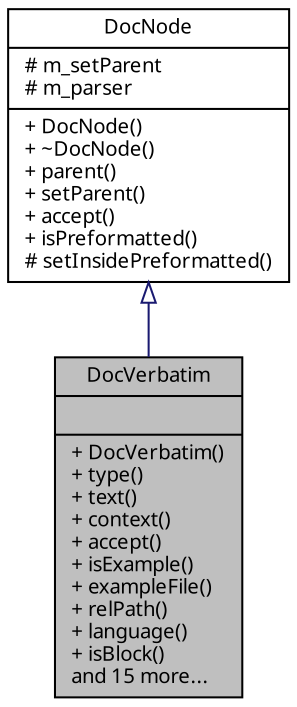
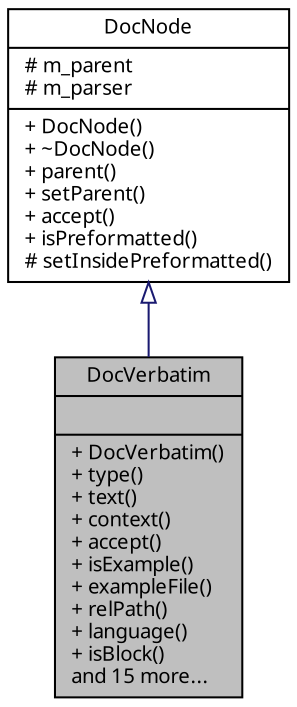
node "DocNode": text "# m_setParent" -> "# m_parent"
